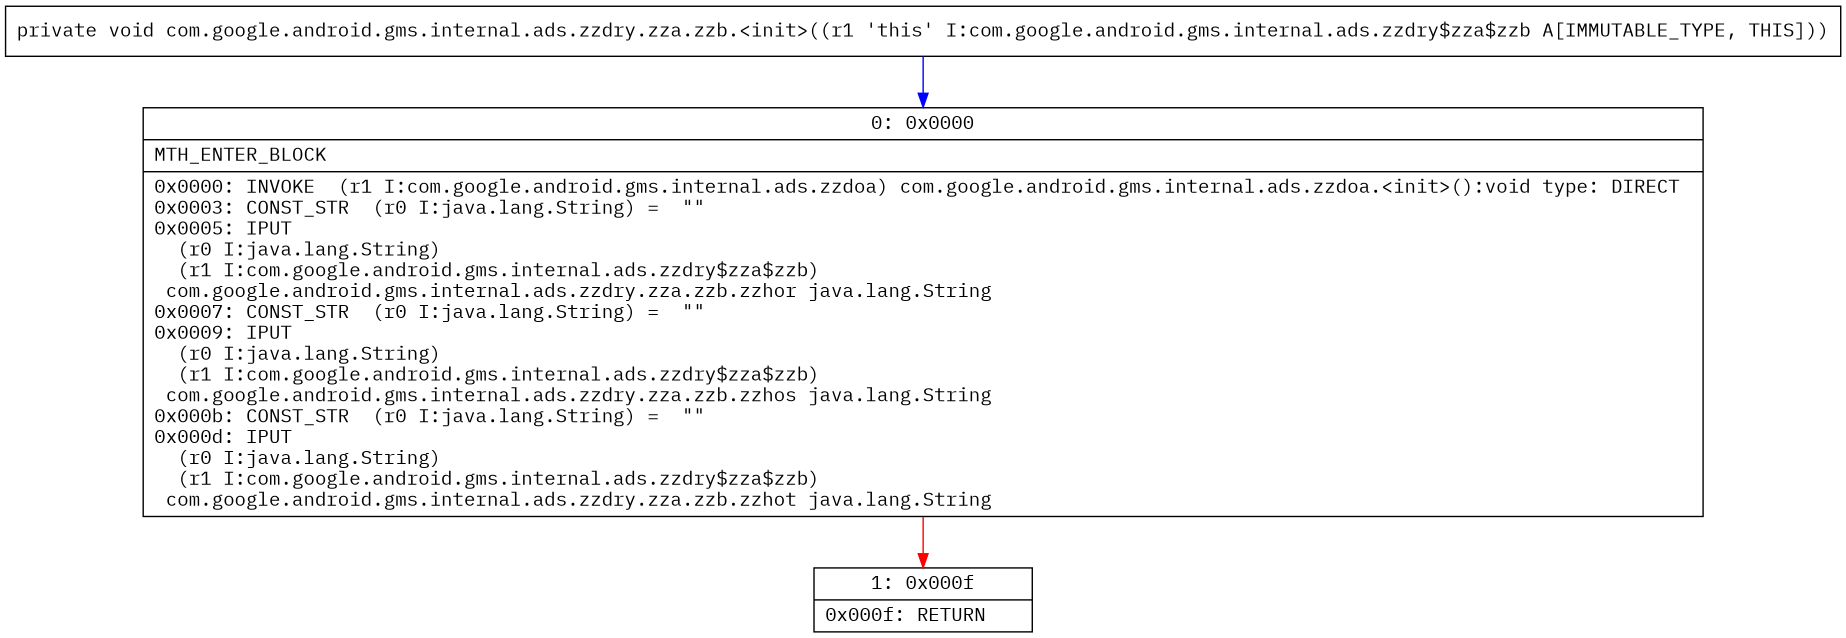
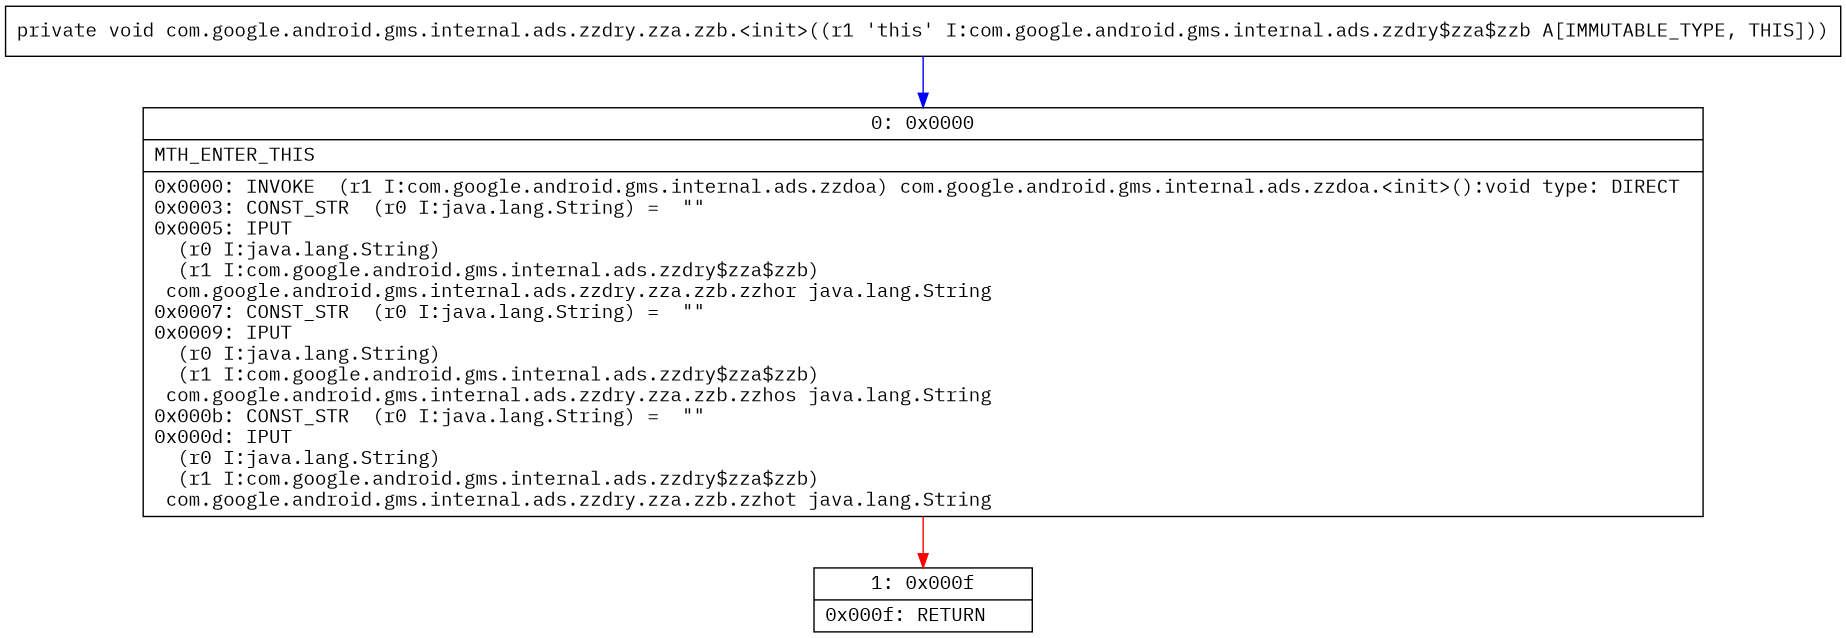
node "0: 0x0000": text "MTH_ENTER_BLOCK" -> "MTH_ENTER_THIS"
